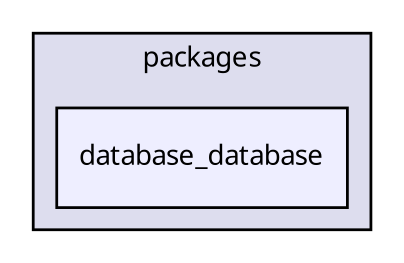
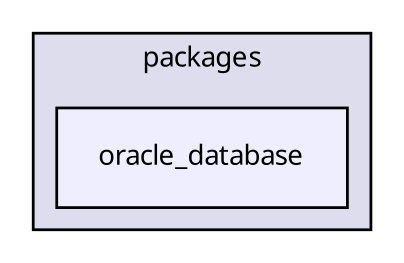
node "database_database": label "database_database" -> "oracle_database"
